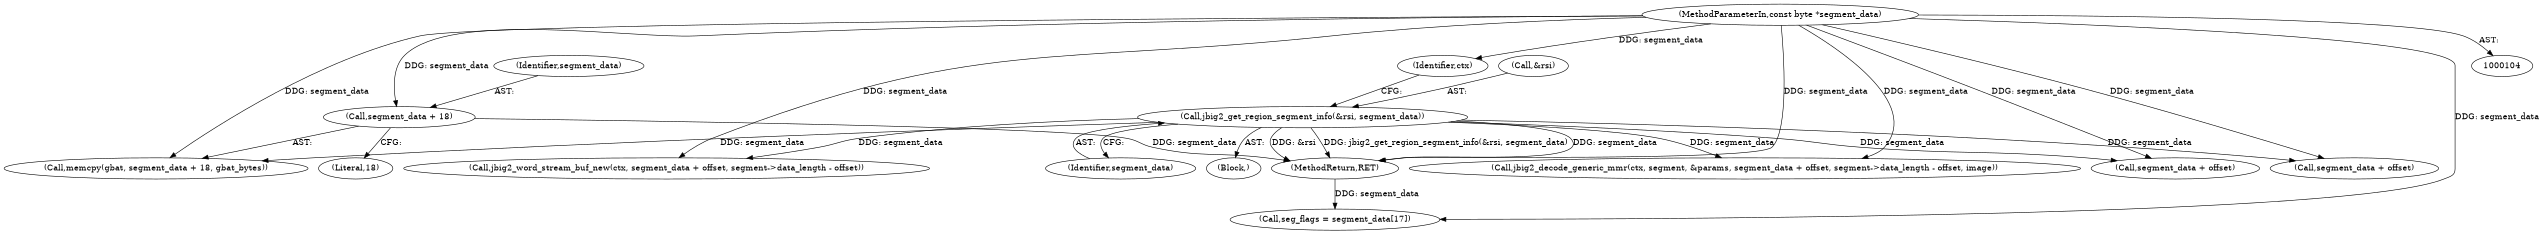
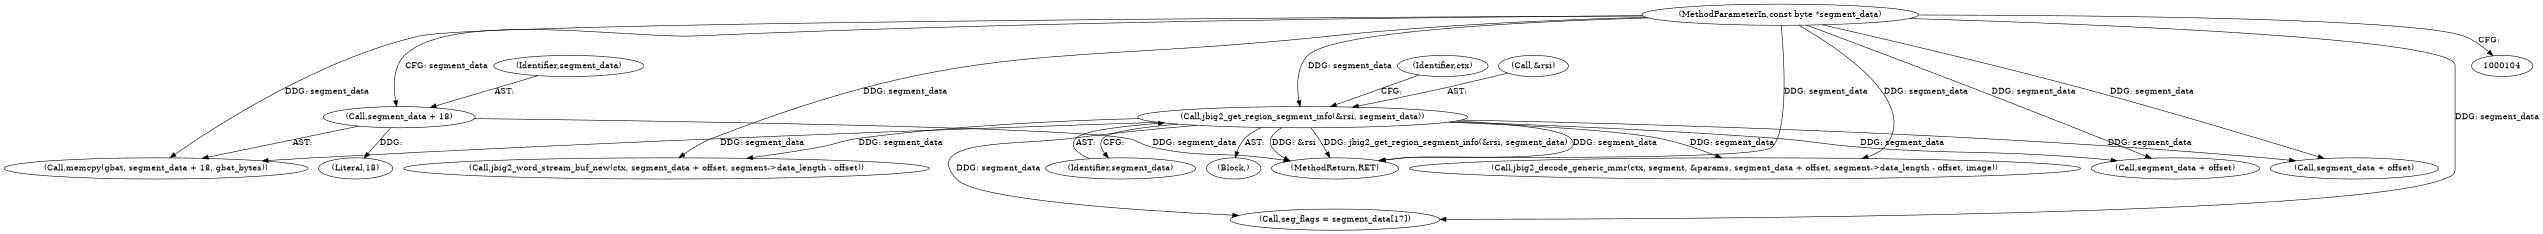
edge "(MethodParameterIn,const byte *segment_data)" -> "(Identifier,ctx)": now "(MethodParameterIn,const byte *segment_data)" -> "(Call,jbig2_get_region_segment_info(&rsi, segment_data))"
edge "(MethodParameterIn,const byte *segment_data)" -> "1000104": label "AST: " -> "CFG: "
edge "(MethodParameterIn,const byte *segment_data)" -> "(Call,segment_data + 18)": label "DDG: segment_data" -> "CFG: segment_data"
edge "(Call,segment_data + 18)" -> "(Literal,18)": label "CFG: " -> "DDG: "
edge "(MethodReturn,RET)" -> "(Call,seg_flags = segment_data[17])": now "(Call,jbig2_get_region_segment_info(&rsi, segment_data))" -> "(Call,seg_flags = segment_data[17])"
